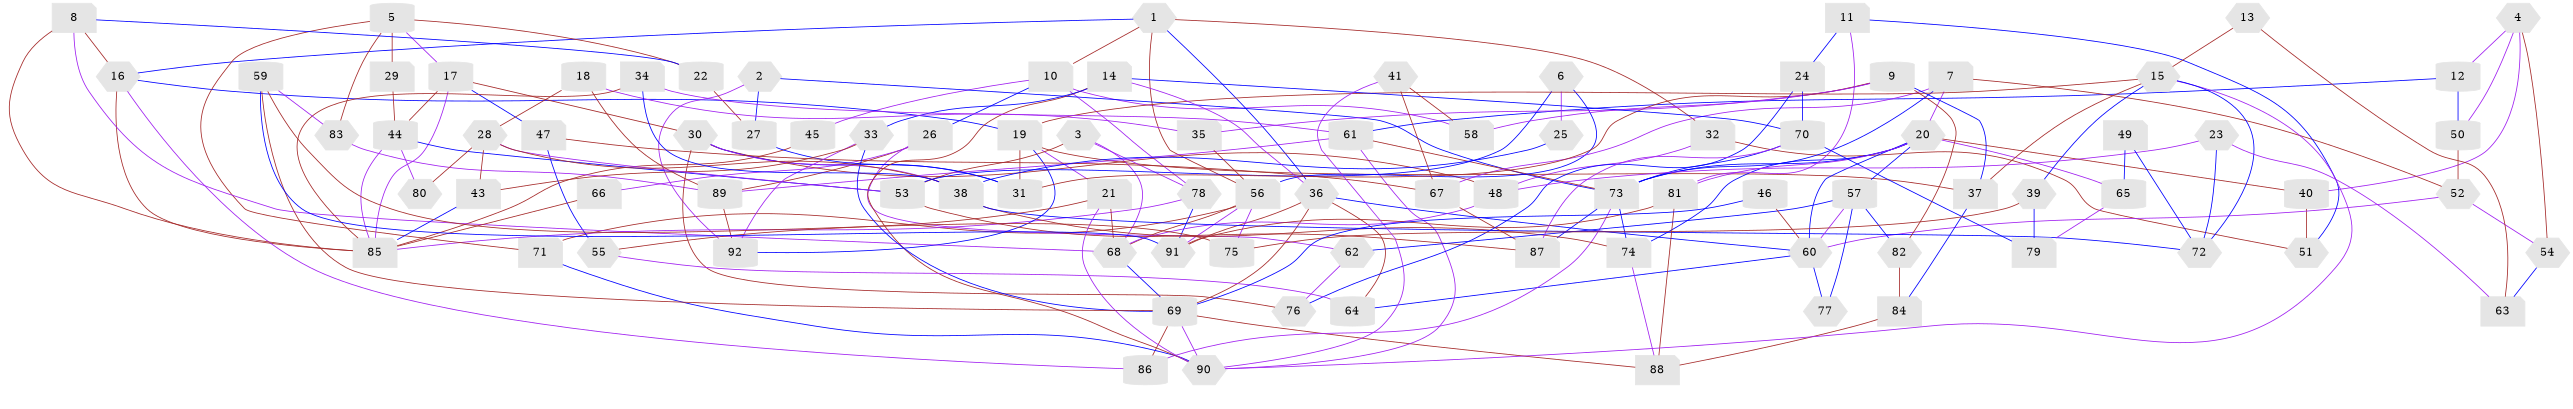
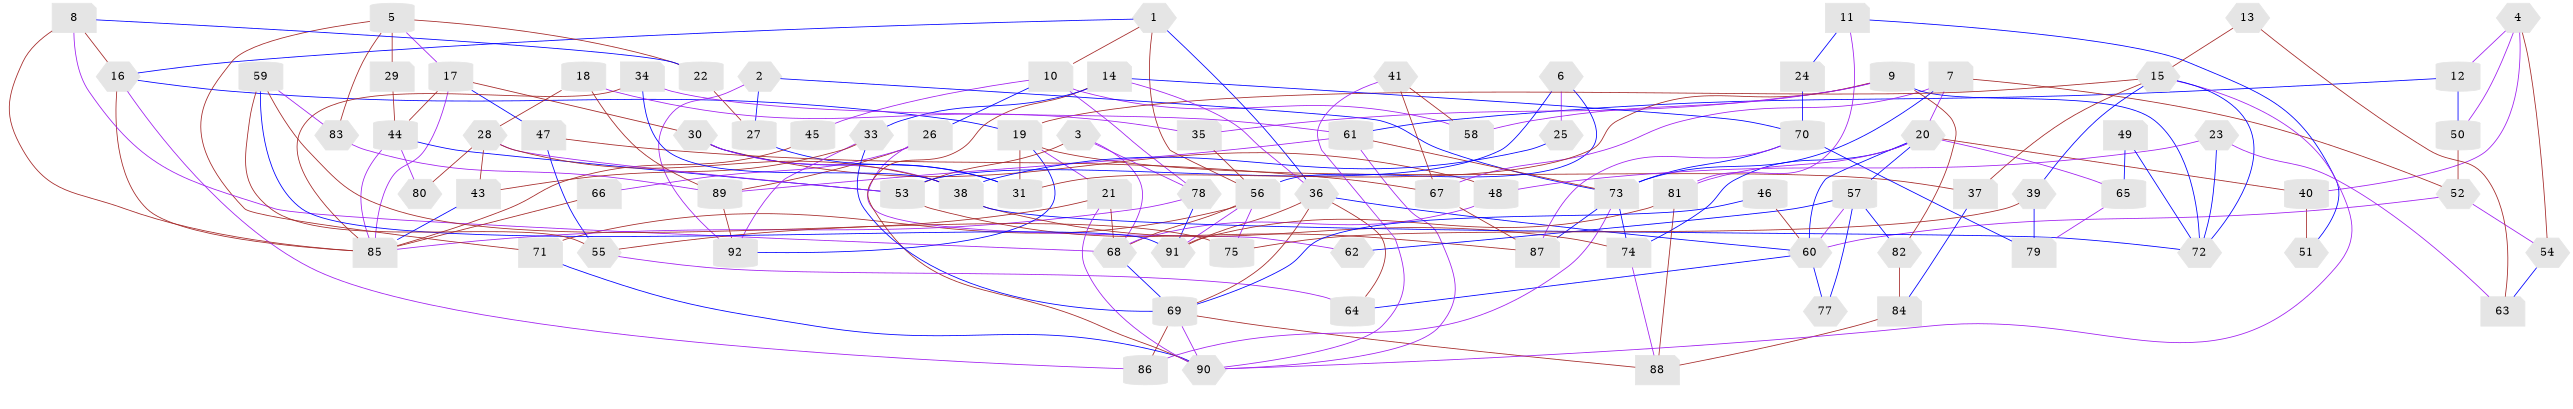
edge "9" -- "37": now "9" -- "72"
node "32": removed
edge "20" -- "73": removed
edge "59" -- "69": now "59" -- "55"
node "76": removed
